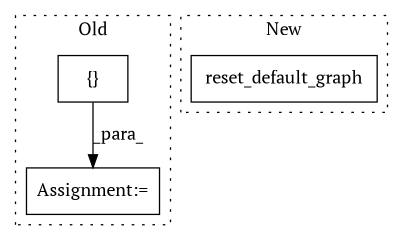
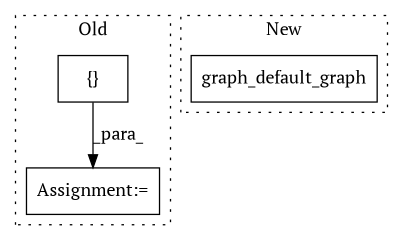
node "reset_default_graph": label "reset_default_graph" -> "graph_default_graph"
